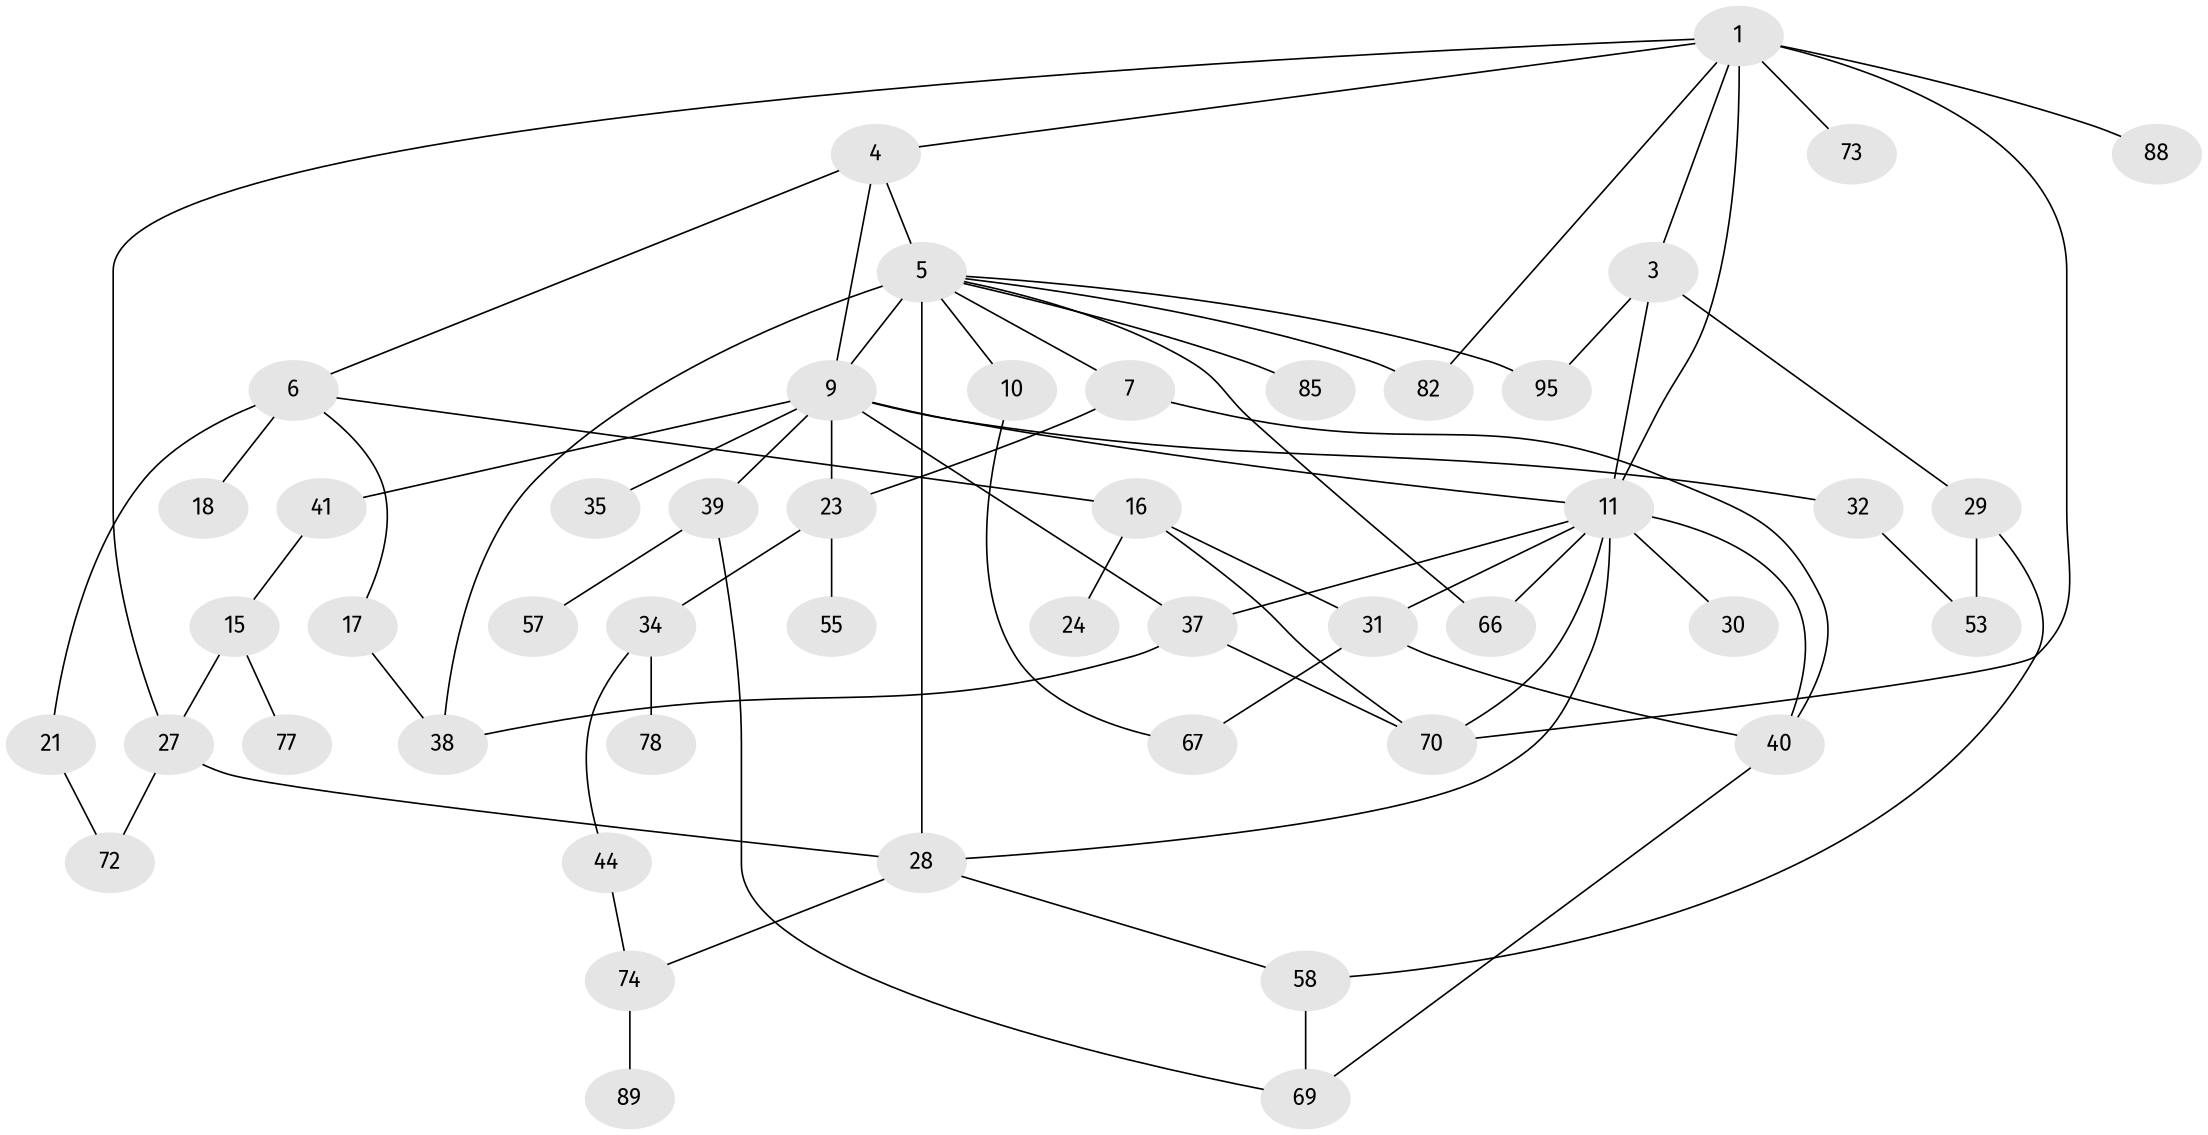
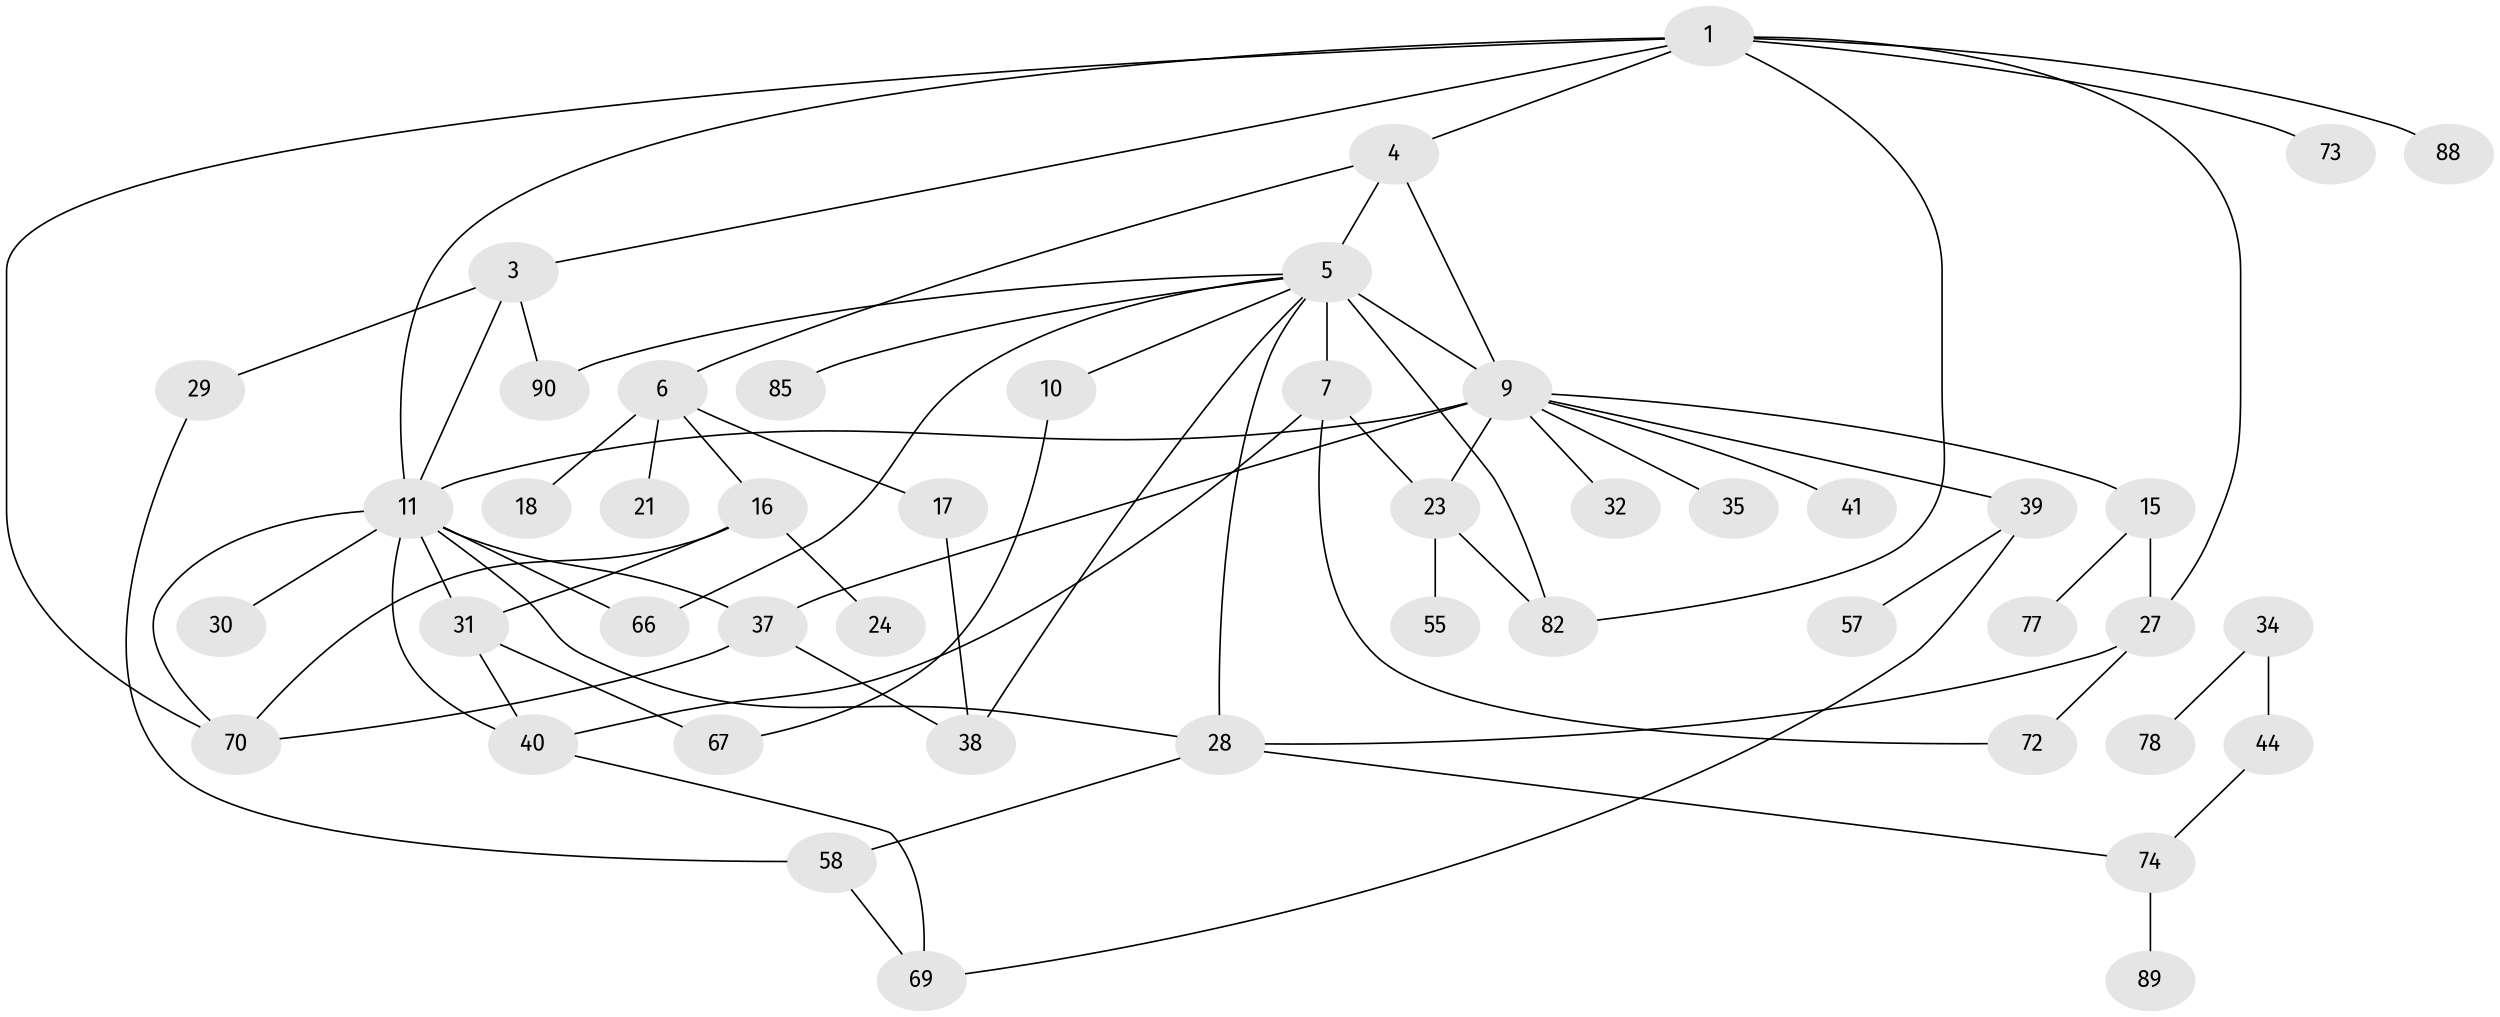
node "95": label "95" -> "90"
edge "41" -- "15": now "9" -- "15"
edge "23" -- "34": now "23" -- "82"
node "53": removed
edge "21" -- "72": now "7" -- "72"
